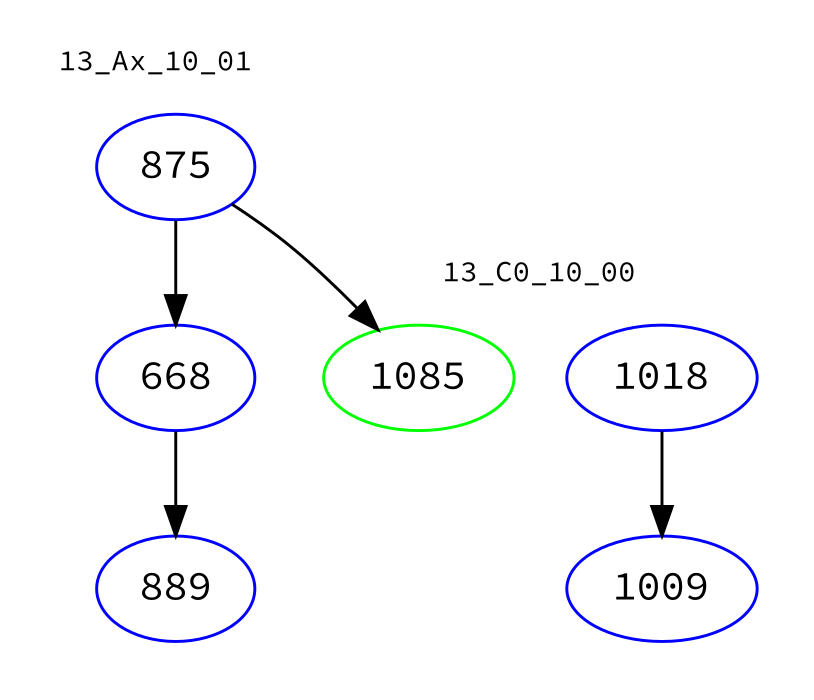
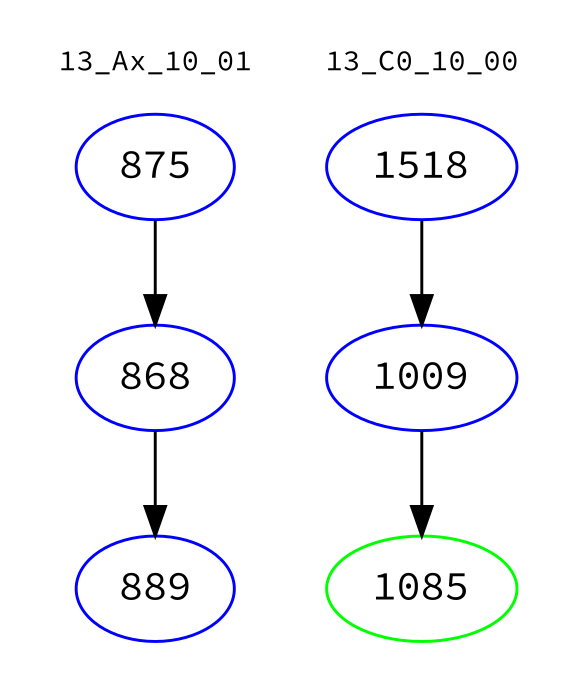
edge "875" -> "1085": now "1009" -> "1085"
node "668": label "668" -> "868"
node "1018": label "1018" -> "1518"
